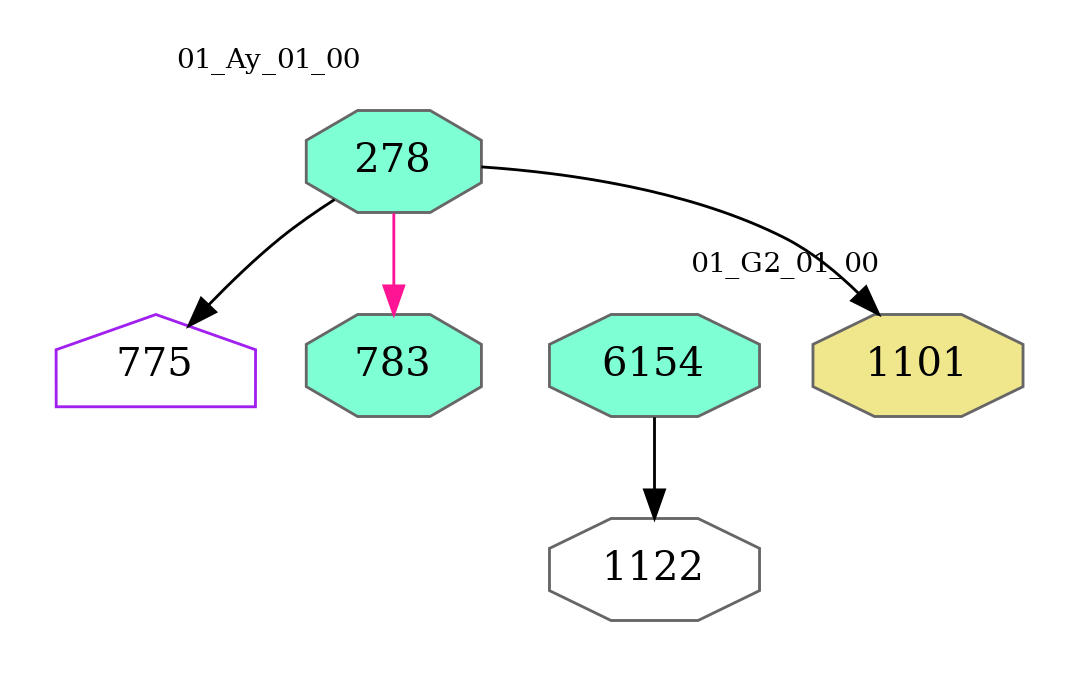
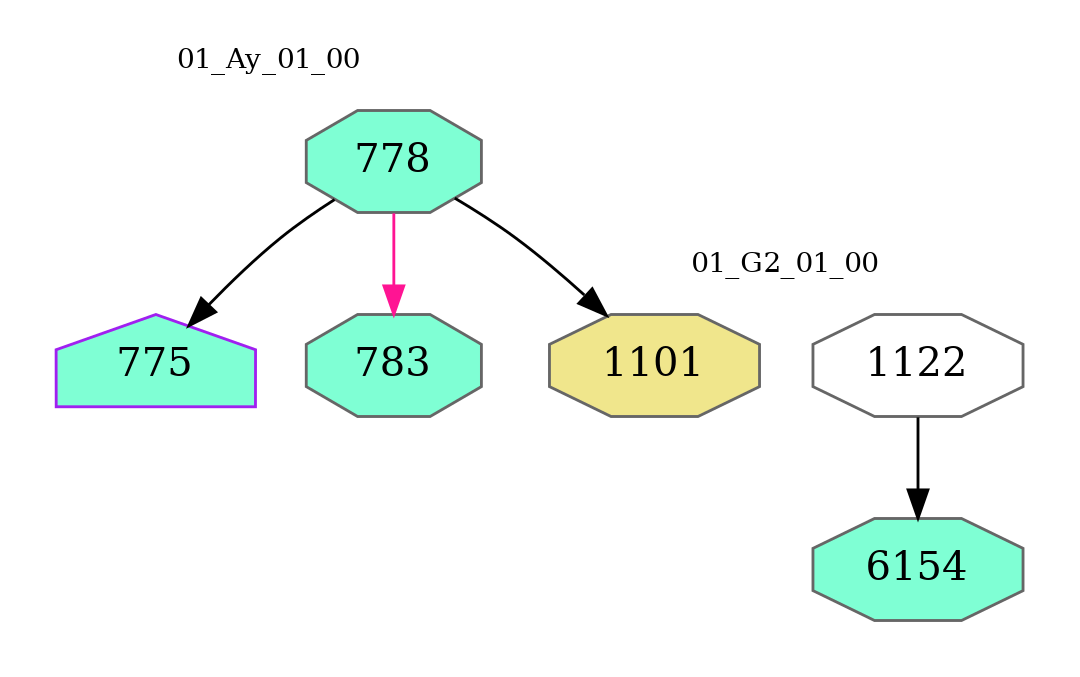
node "278": label "278" -> "778"
node "775": fillcolor white -> aquamarine
edge "6154" -> "1122": reversed
